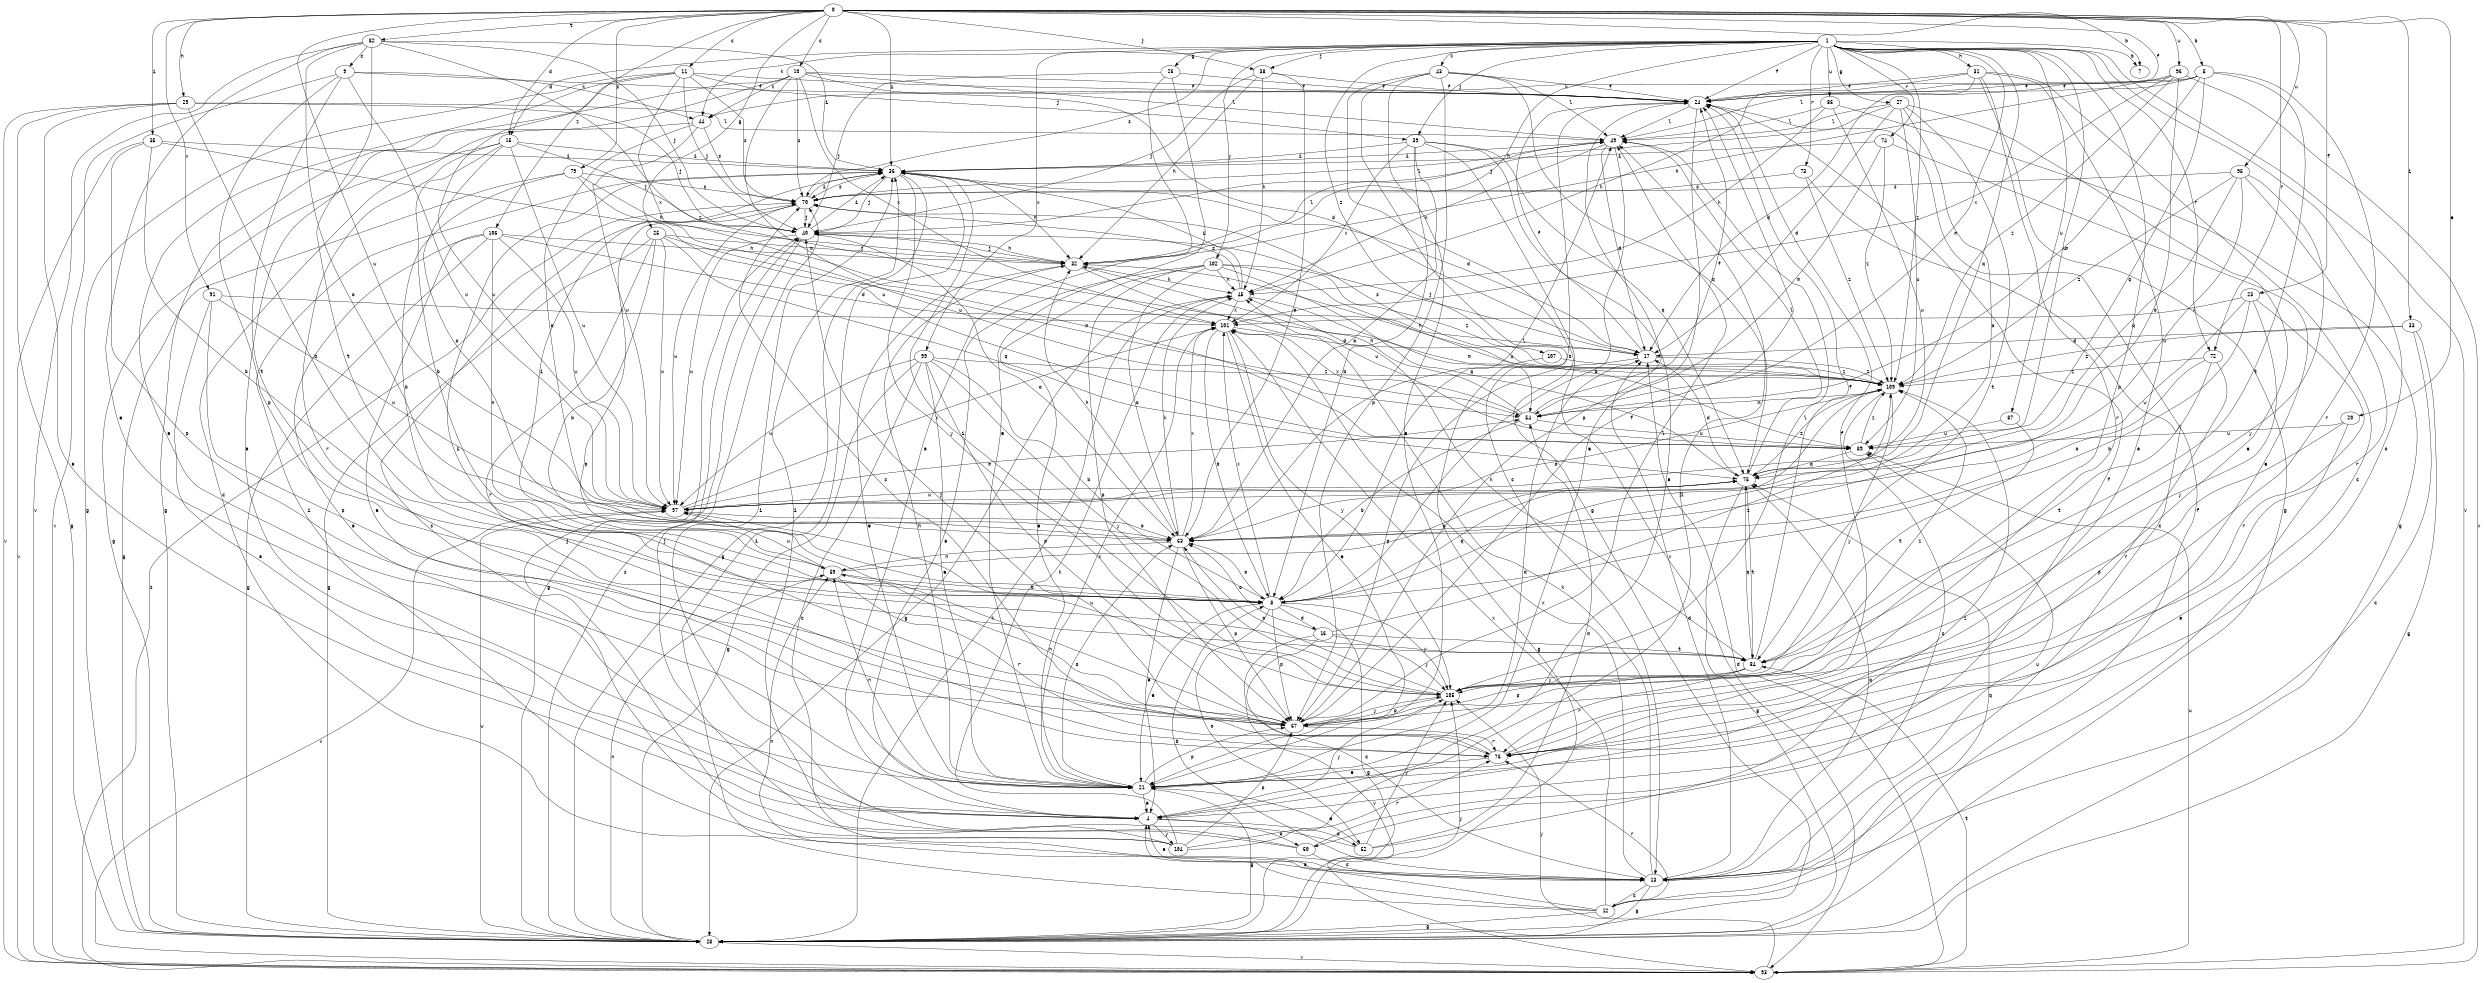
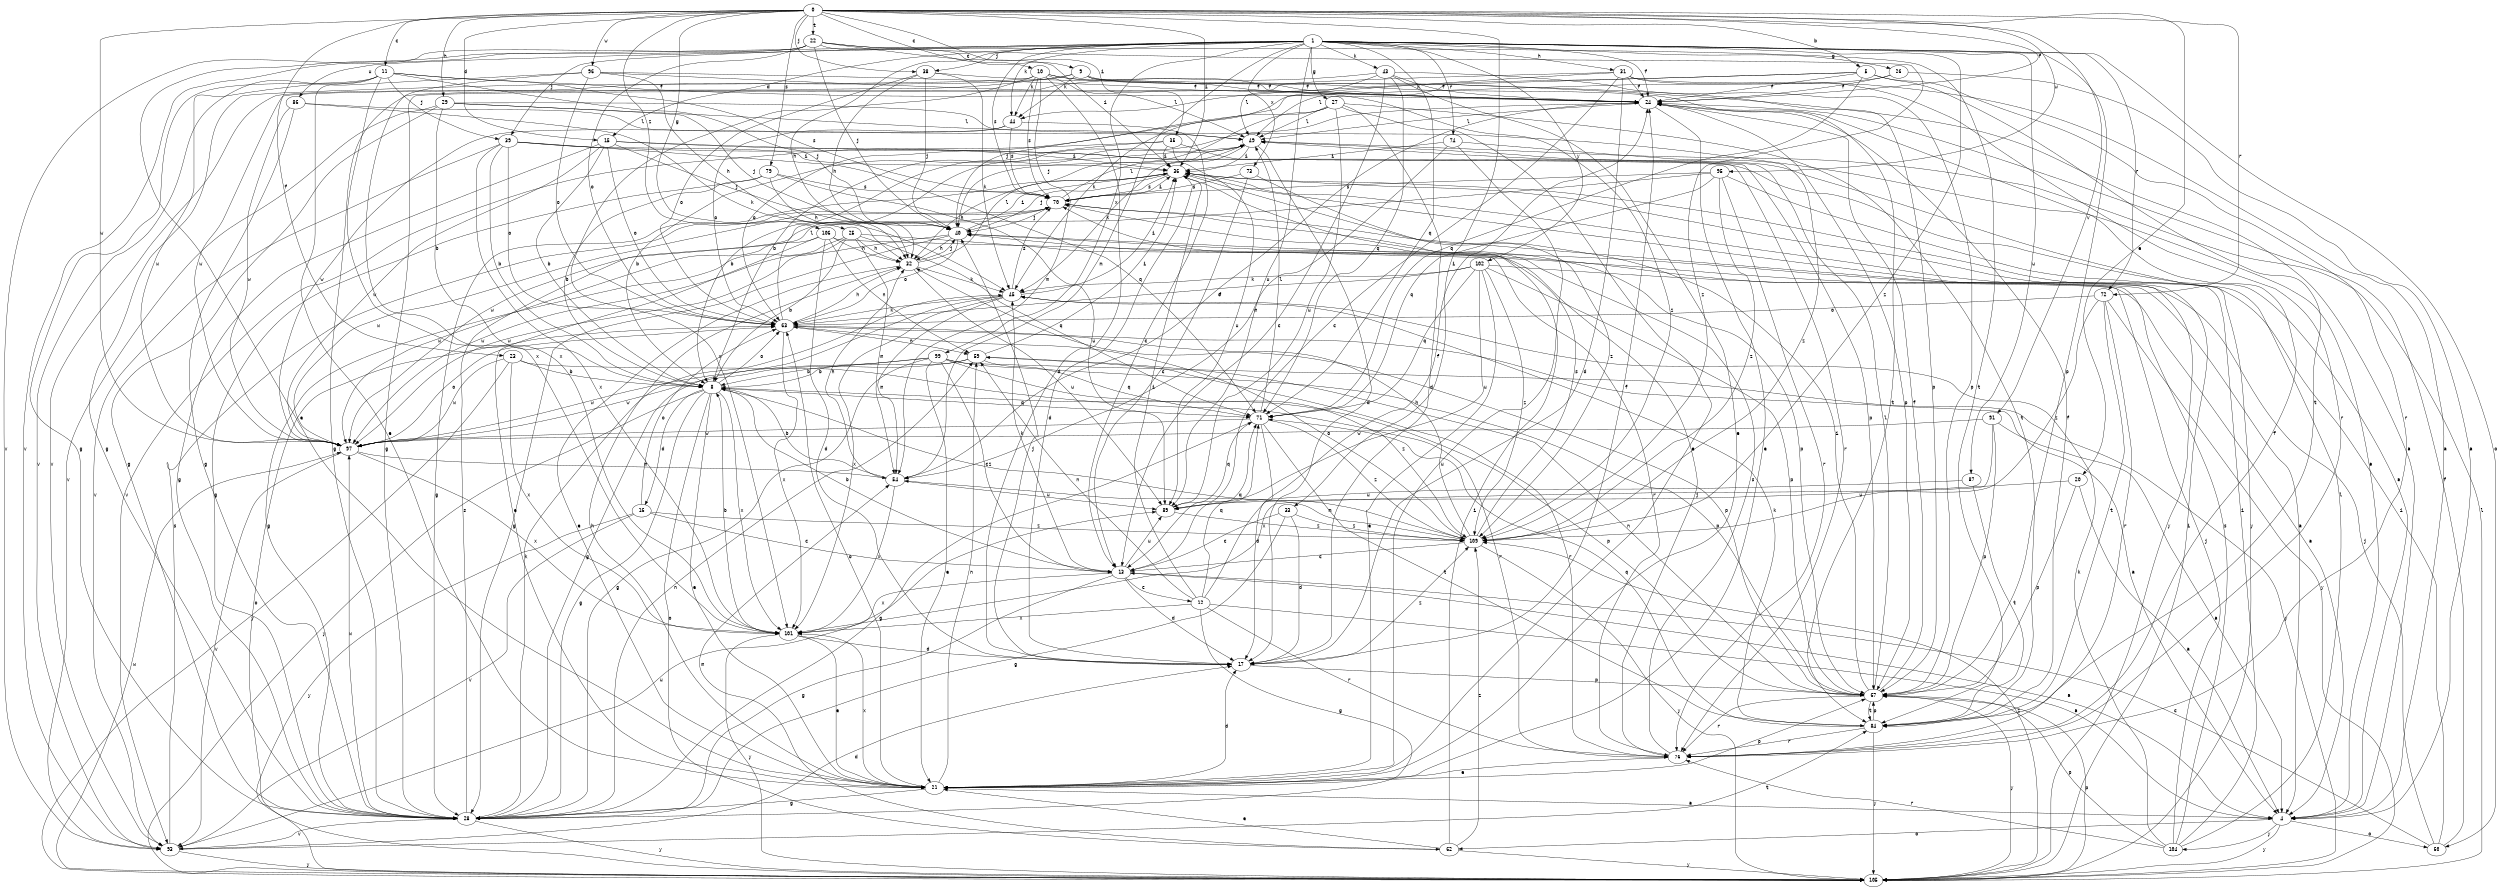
node "82": label "82" -> "22"
node "7": removed
edge "1" -> "73": label "r" -> "x"
edge "25" -> "32": label "j" -> "h"
edge "5" -> "54": removed, label "m"
node "107": removed
edge "63" -> "45": reversed
edge "26" -> "21": removed, label "e"
edge "74" -> "21": label "e" -> "u"
node "75": label "75" -> "71"
edge "16" -> "84": now "67" -> "84"
edge "106" -> "28": removed, label "g"
edge "72" -> "105": added, label "y"
